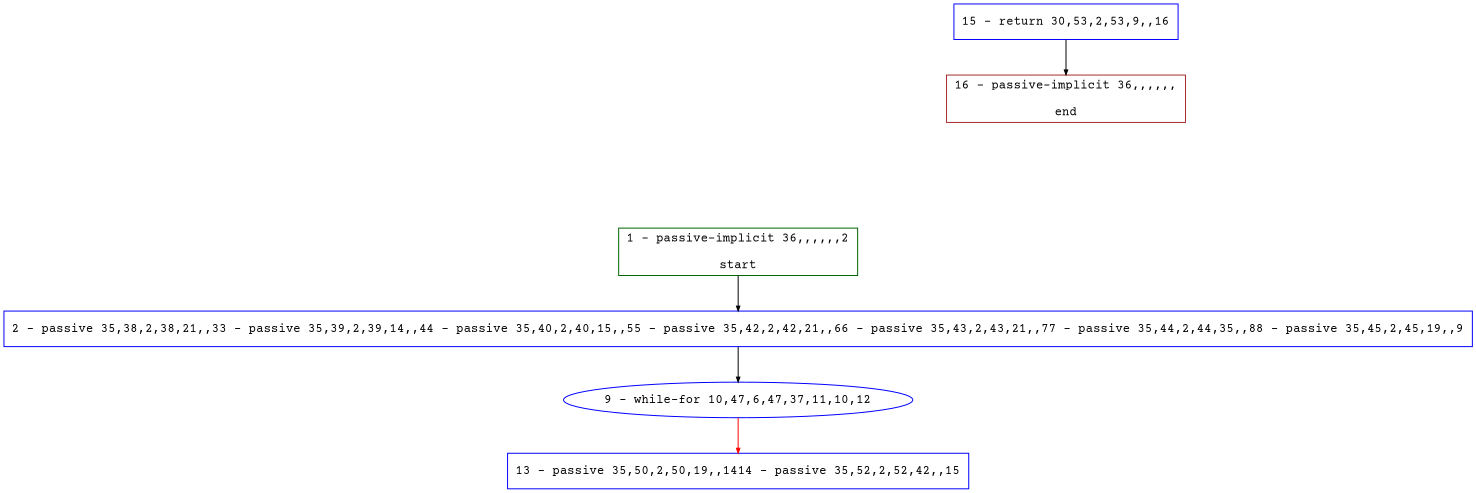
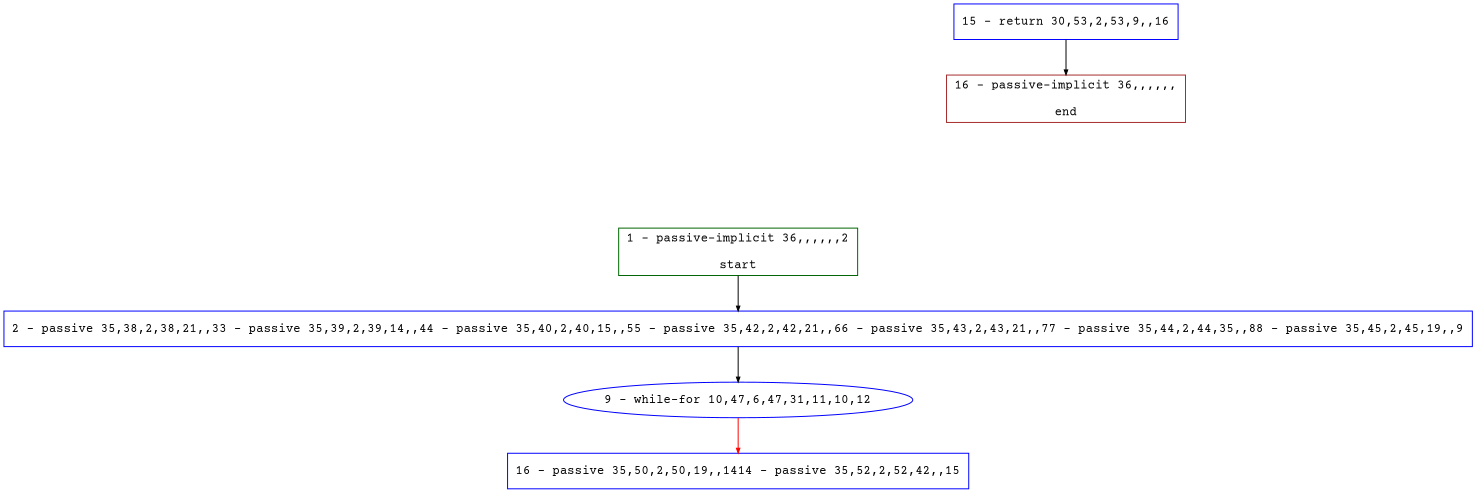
node "9 - while-for 10,47,6,47,37,11,10,12": label "9 - while-for 10,47,6,47,37,11,10,12" -> "9 - while-for 10,47,6,47,31,11,10,12"
node "13 - passive 35,50,2,50,19,,1414 - passive 35,52,2,52,42,,15": label "13 - passive 35,50,2,50,19,,1414 - passive 35,52,2,52,42,,15" -> "16 - passive 35,50,2,50,19,,1414 - passive 35,52,2,52,42,,15"
